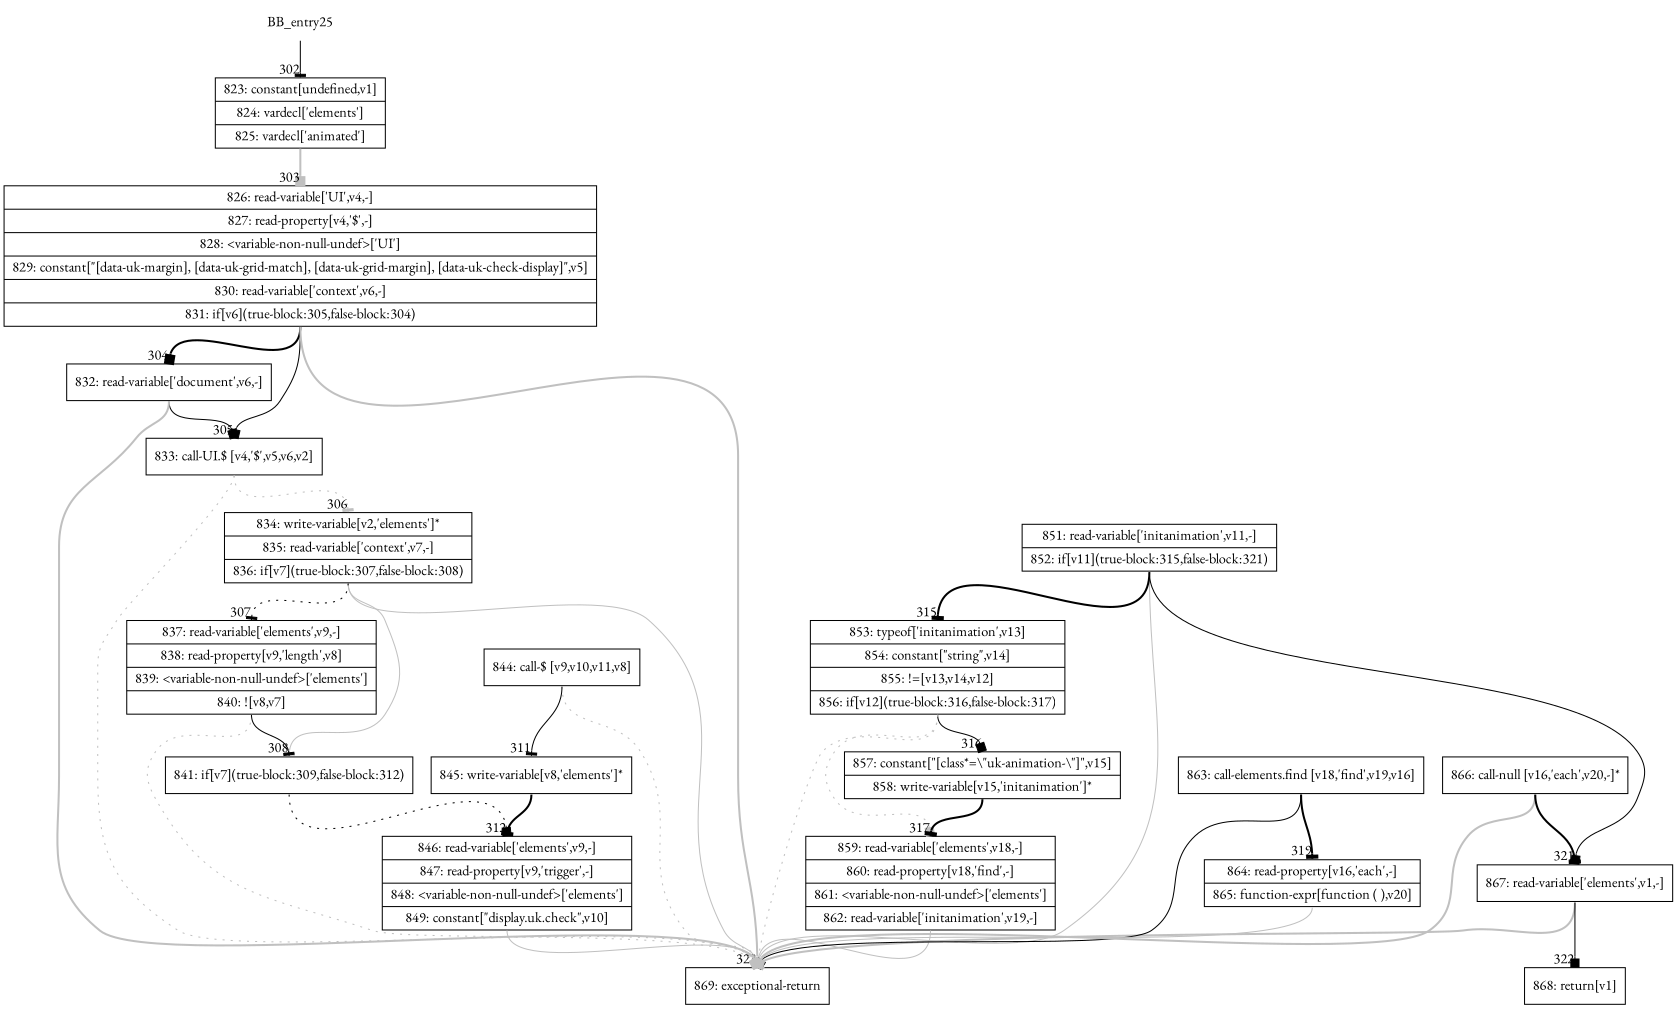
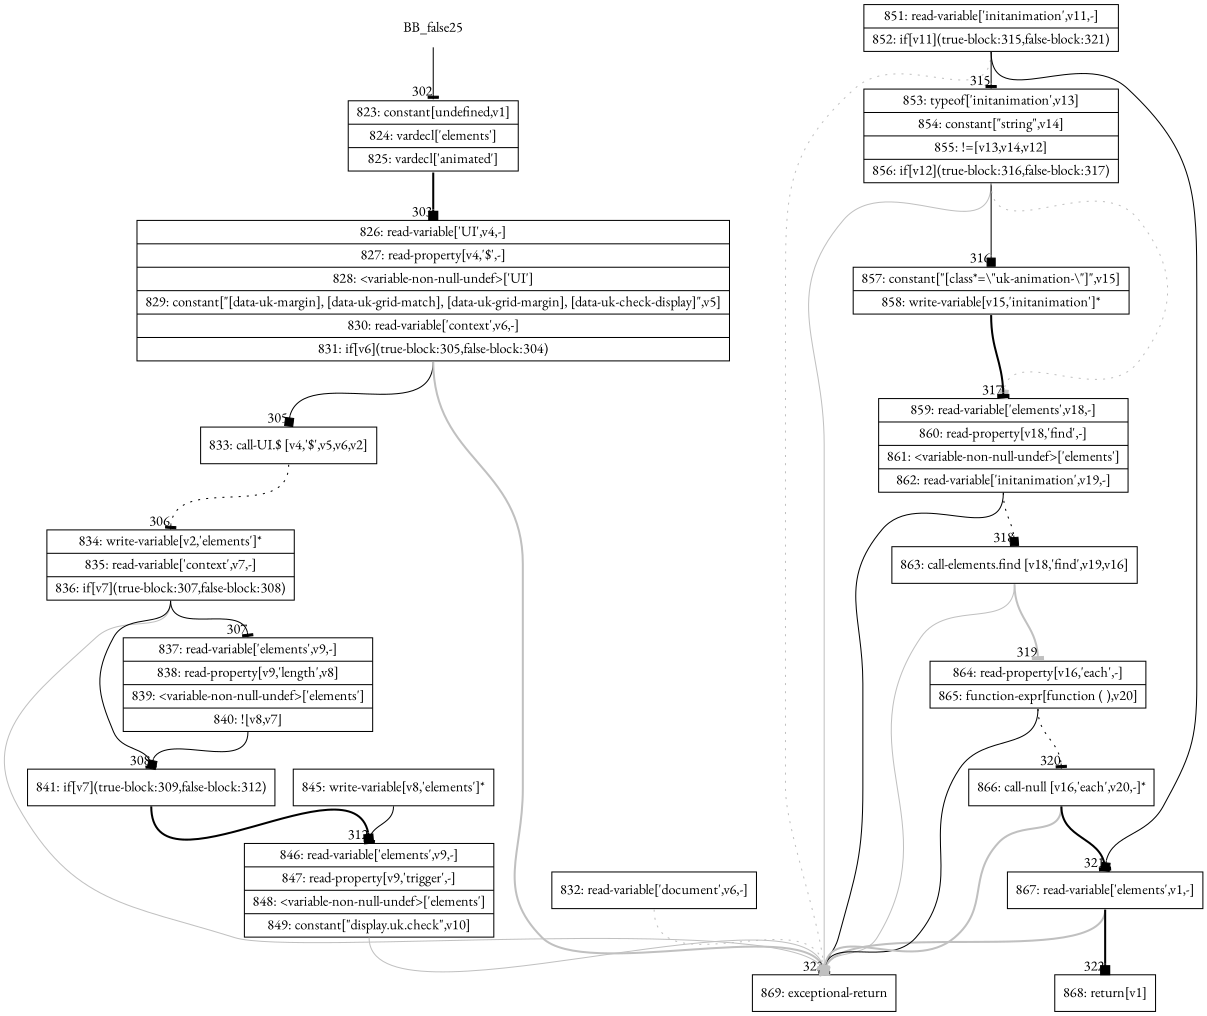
node "BB_entry25": label "BB_entry25" -> "BB_false25"
edge "823: constant[undefined,v1]" -> "826: read-variable['UI',v4,-]": color gray -> black
edge "826: read-variable['UI',v4,-]" -> "832: read-variable['document',v6,-]": removed
edge "832: read-variable['document',v6,-]" -> "833: call-UI.$ [v4,'$',v5,v6,v2]": removed
edge "833: call-UI.$ [v4,'$',v5,v6,v2]" -> "834: write-variable[v2,'elements']*": color gray -> black
edge "859: read-variable['elements',v18,-]" -> "863: call-elements.find [v18,'find',v19,v16]": added
edge "851: read-variable['initanimation',v11,-]" -> "853: typeof['initanimation',v13]": style bold -> solid
edge "834: write-variable[v2,'elements']*" -> "837: read-variable['elements',v9,-]": style dotted -> solid
node "844: call-$ [v9,v10,v11,v8]": removed
edge "834: write-variable[v2,'elements']*" -> "841: if[v7](true-block:309,false-block:312)": color gray -> black
edge "837: read-variable['elements',v9,-]" -> "841: if[v7](true-block:309,false-block:312)": arrowhead tee -> box
edge "864: read-property[v16,'each',-]" -> "866: call-null [v16,'each',v20,-]*": added
edge "853: typeof['initanimation',v13]" -> "869: exceptional-return": style dotted -> solid
edge "845: write-variable[v8,'elements']*" -> "846: read-variable['elements',v9,-]": style bold -> solid
edge "841: if[v7](true-block:309,false-block:312)" -> "846: read-variable['elements',v9,-]": style dotted -> bold
edge "863: call-elements.find [v18,'find',v19,v16]" -> "864: read-property[v16,'each',-]": color black -> gray
edge "851: read-variable['initanimation',v11,-]" -> "869: exceptional-return": style solid -> dotted
edge "863: call-elements.find [v18,'find',v19,v16]" -> "869: exceptional-return": color black -> gray
edge "837: read-variable['elements',v9,-]" -> "869: exceptional-return": removed
edge "867: read-variable['elements',v1,-]" -> "868: return[v1]": style solid -> bold
edge "833: call-UI.$ [v4,'$',v5,v6,v2]" -> "869: exceptional-return": removed
edge "864: read-property[v16,'each',-]" -> "869: exceptional-return": color gray -> black
edge "832: read-variable['document',v6,-]" -> "869: exceptional-return": style bold -> dotted
edge "859: read-variable['elements',v18,-]" -> "869: exceptional-return": color gray -> black
